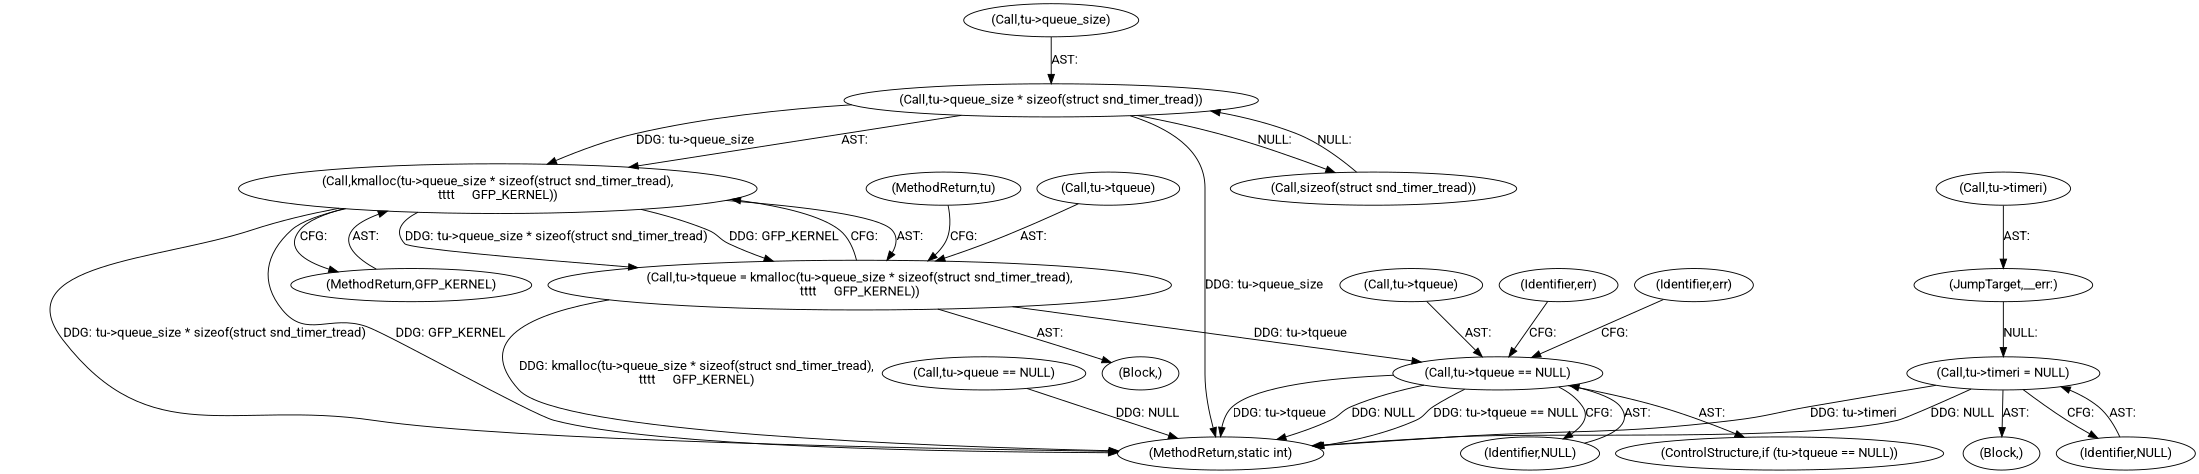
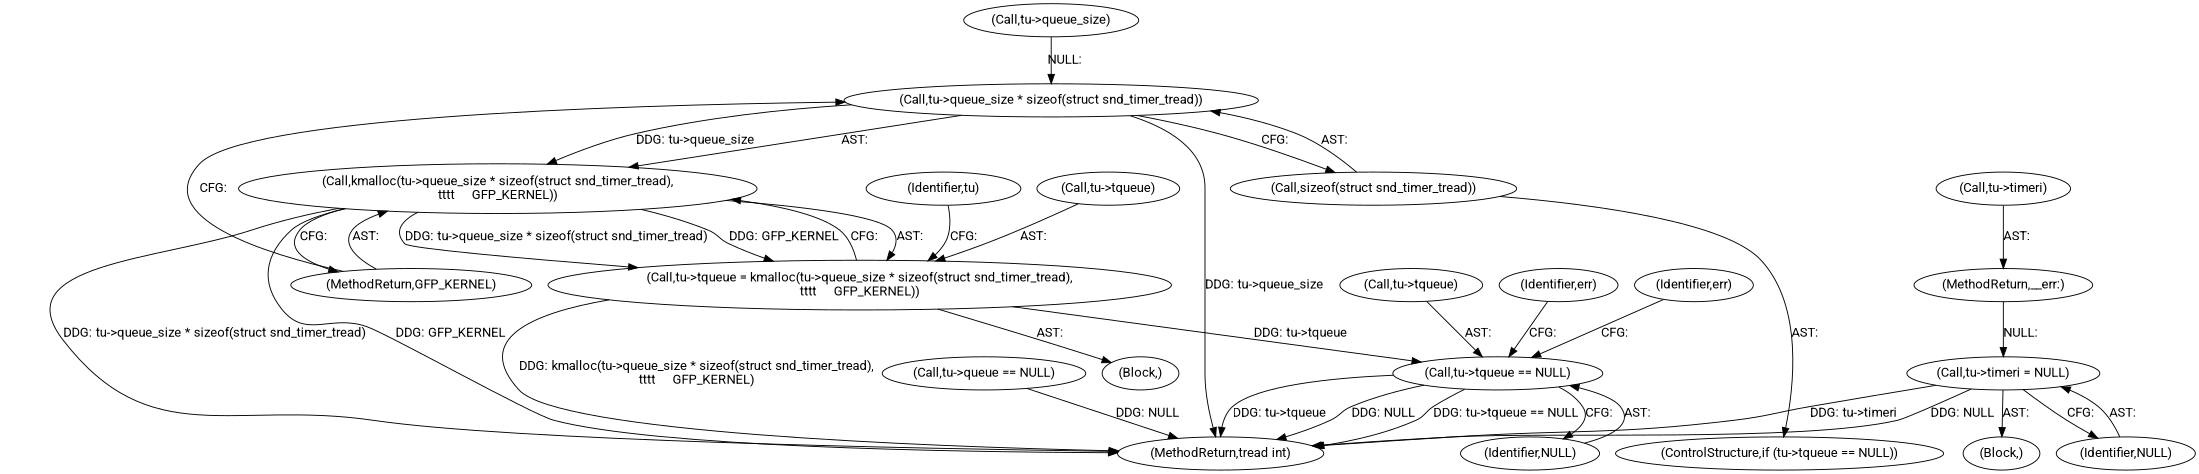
edge "(Call,tu->queue_size)" -> "(Call,tu->queue_size * sizeof(struct snd_timer_tread))": label "AST: " -> "NULL: "
edge "(MethodReturn,GFP_KERNEL)" -> "(Call,tu->queue_size * sizeof(struct snd_timer_tread))": added, label "CFG:"
edge "(Call,tu->queue_size * sizeof(struct snd_timer_tread))" -> "(Call,sizeof(struct snd_timer_tread))": label "NULL: " -> "CFG: "
edge "(Call,sizeof(struct snd_timer_tread))" -> "(Call,tu->queue_size * sizeof(struct snd_timer_tread))": label "NULL: " -> "AST: "
node "(MethodReturn,tu)": label "(MethodReturn,tu)" -> "(Identifier,tu)"
node "(JumpTarget,__err:)": label "(JumpTarget,__err:)" -> "(MethodReturn,__err:)"
edge "(Call,tu->tqueue == NULL)" -> "(ControlStructure,if (tu->tqueue == NULL))": now "(Call,sizeof(struct snd_timer_tread))" -> "(ControlStructure,if (tu->tqueue == NULL))"
node "(MethodReturn,static int)": label "(MethodReturn,static int)" -> "(MethodReturn,tread int)"
